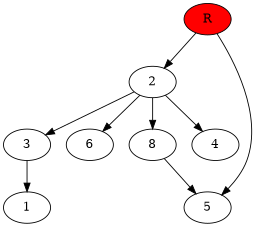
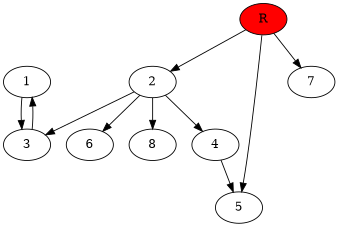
node "7": added
edge "1" -> "3": added
edge "8" -> "5": now "4" -> "5"
